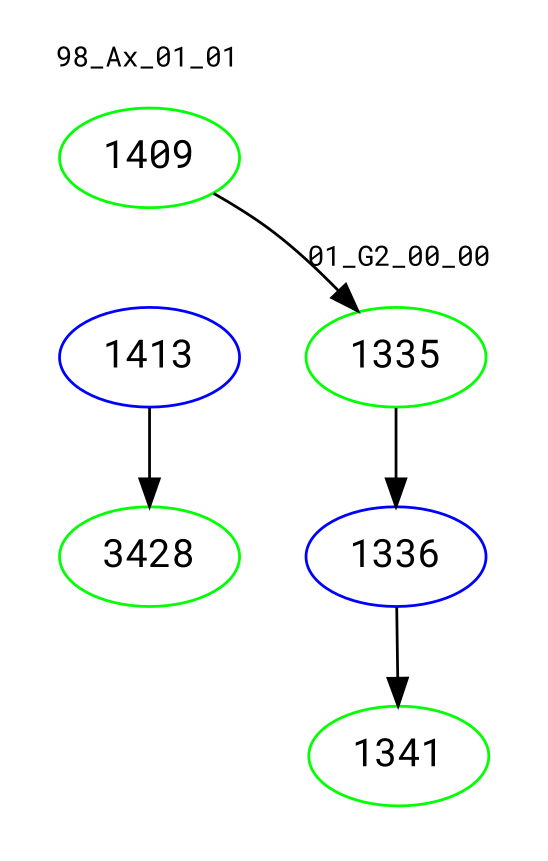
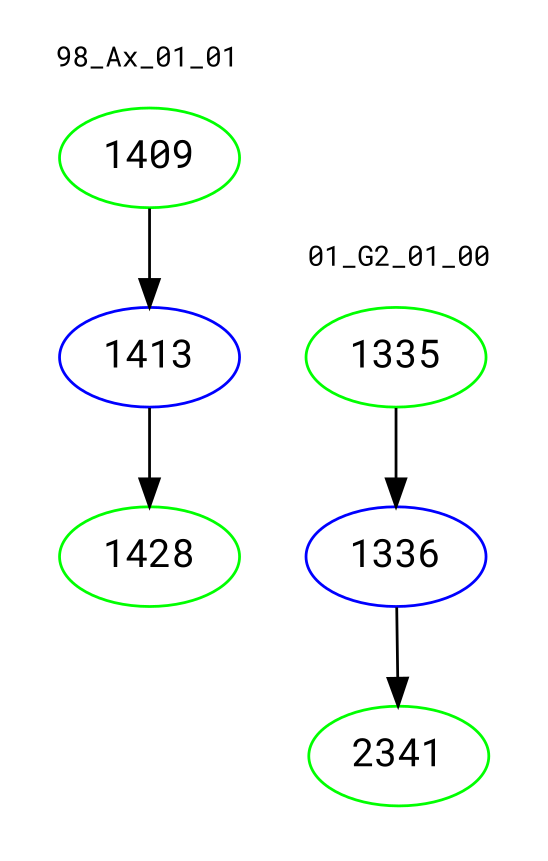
edge "1409" -> "1335": now "1409" -> "1413"
cluster "01_G2_00_00": label "01_G2_00_00" -> "01_G2_01_00"
node "3428": label "3428" -> "1428"
node "1341": label "1341" -> "2341"
